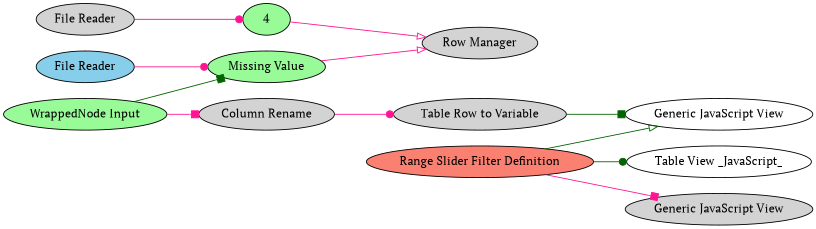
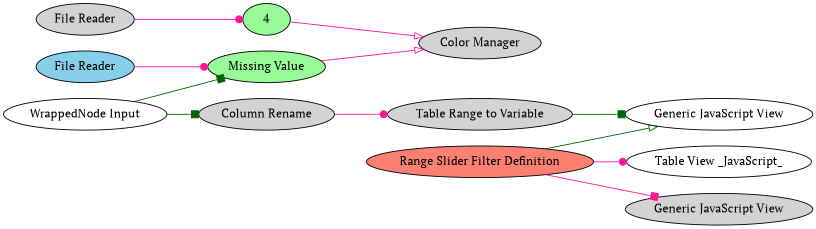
node "Row Manager": label "Row Manager" -> "Color Manager"
node "WrappedNode Input": fillcolor palegreen -> white
edge "WrappedNode Input" -> "Column Rename": color deeppink -> darkgreen
node "Table Row to Variable": label "Table Row to Variable" -> "Table Range to Variable"
edge "Range Slider Filter Definition" -> "Table View _JavaScript_": color darkgreen -> deeppink
